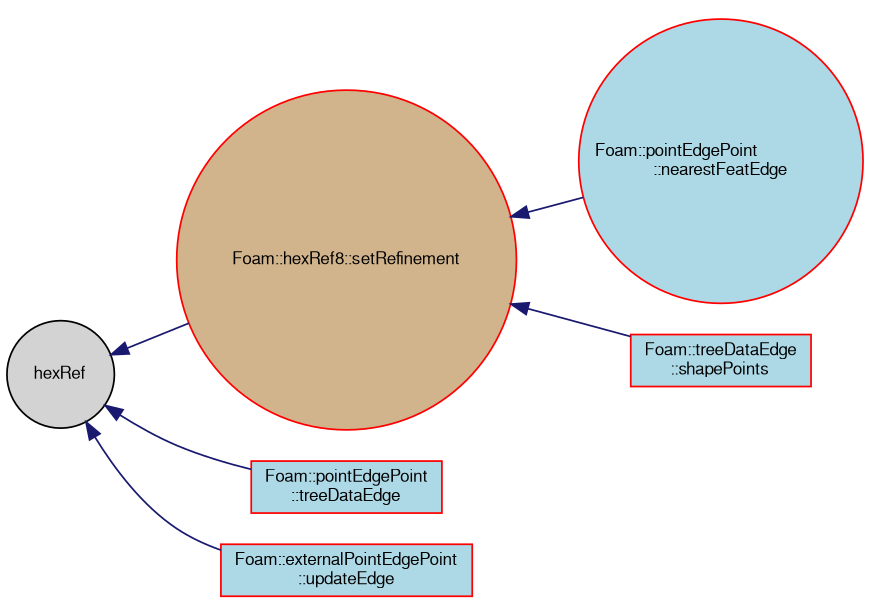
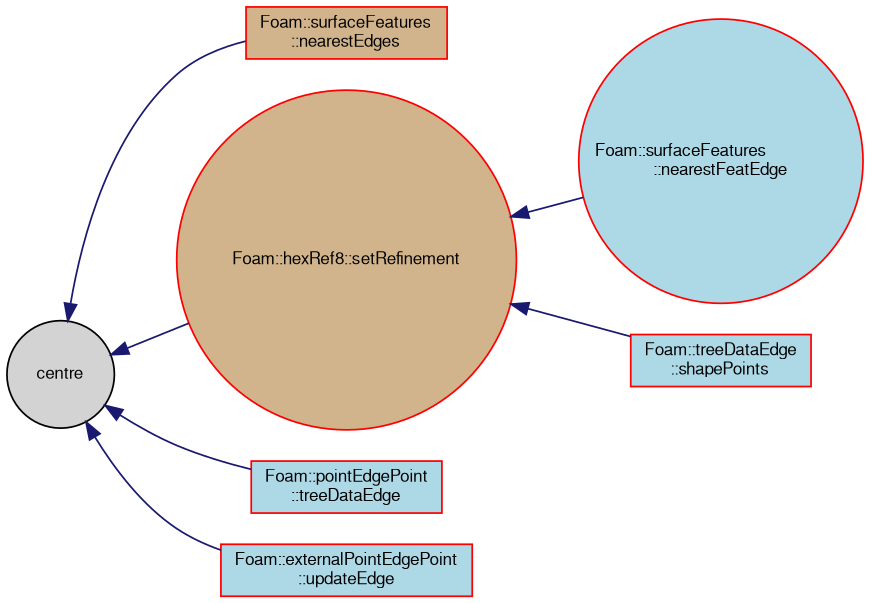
node "Foam::surfaceFeatures ::nearestEdges": added
node "Foam::pointEdgePoint ::nearestFeatEdge": label "Foam::pointEdgePoint ::nearestFeatEdge" -> "Foam::surfaceFeatures ::nearestFeatEdge"
node "hexRef": label "hexRef" -> "centre"
